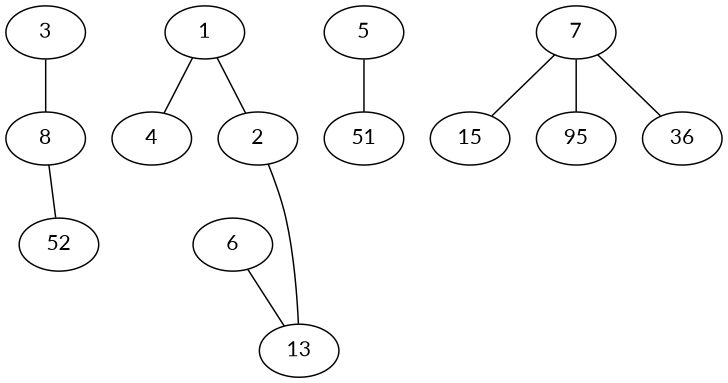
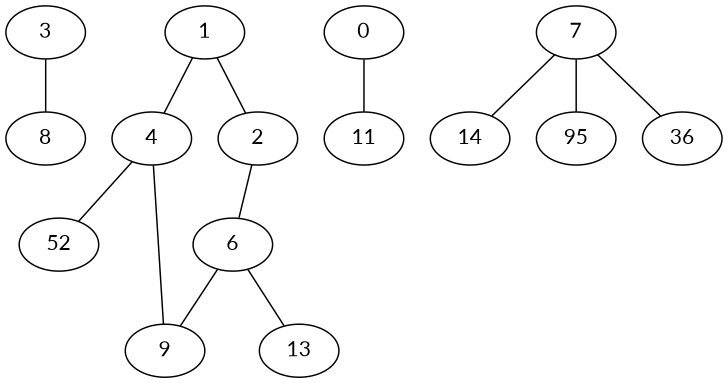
node "5": label "5" -> "0"
node "51": label "51" -> "11"
node "15": label "15" -> "14"
edge "8" -- "52": now "4" -- "52"
edge "2" -- "13": now "2" -- "6"
node "9": added
